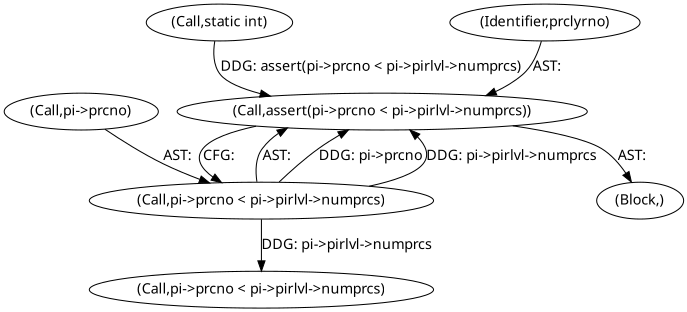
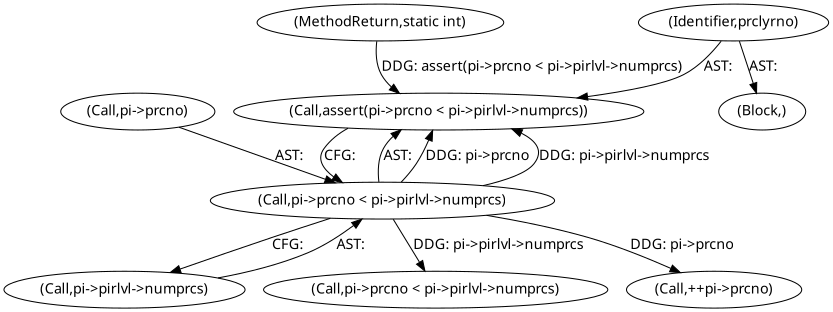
node "(Call,static int)": label "(Call,static int)" -> "(MethodReturn,static int)"
edge "(Call,assert(pi->prcno < pi->pirlvl->numprcs))" -> "(Block,)": now "(Identifier,prclyrno)" -> "(Block,)"
node "(Call,pi->pirlvl->numprcs)": added
node "(Call,++pi->prcno)": added
